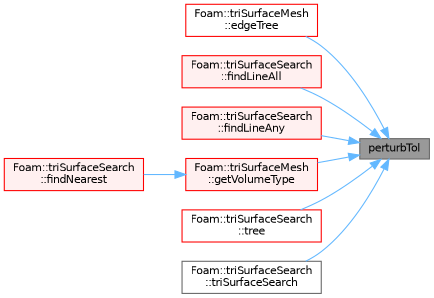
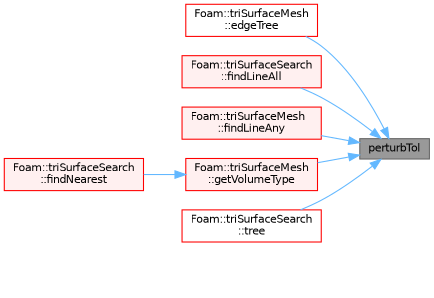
node "Foam::triSurfaceSearch ::findLineAny": label "Foam::triSurfaceSearch ::findLineAny" -> "Foam::triSurfaceMesh ::findLineAny"
node "Foam::triSurfaceSearch ::triSurfaceSearch": removed
